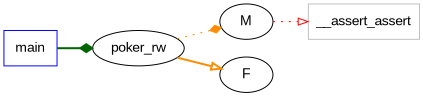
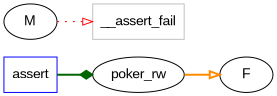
node "__assert_assert": label "__assert_assert" -> "__assert_fail"
edge "poker_rw" -> "M": removed
node "main": label "main" -> "assert"
